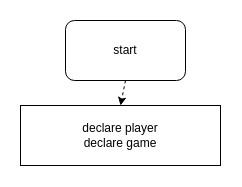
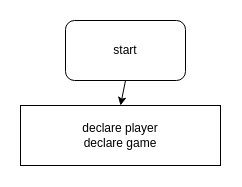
edge "start" -> "declare player declare game": style dashed -> solid
